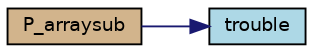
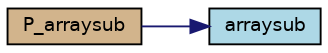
node "trouble": label "trouble" -> "arraysub"
